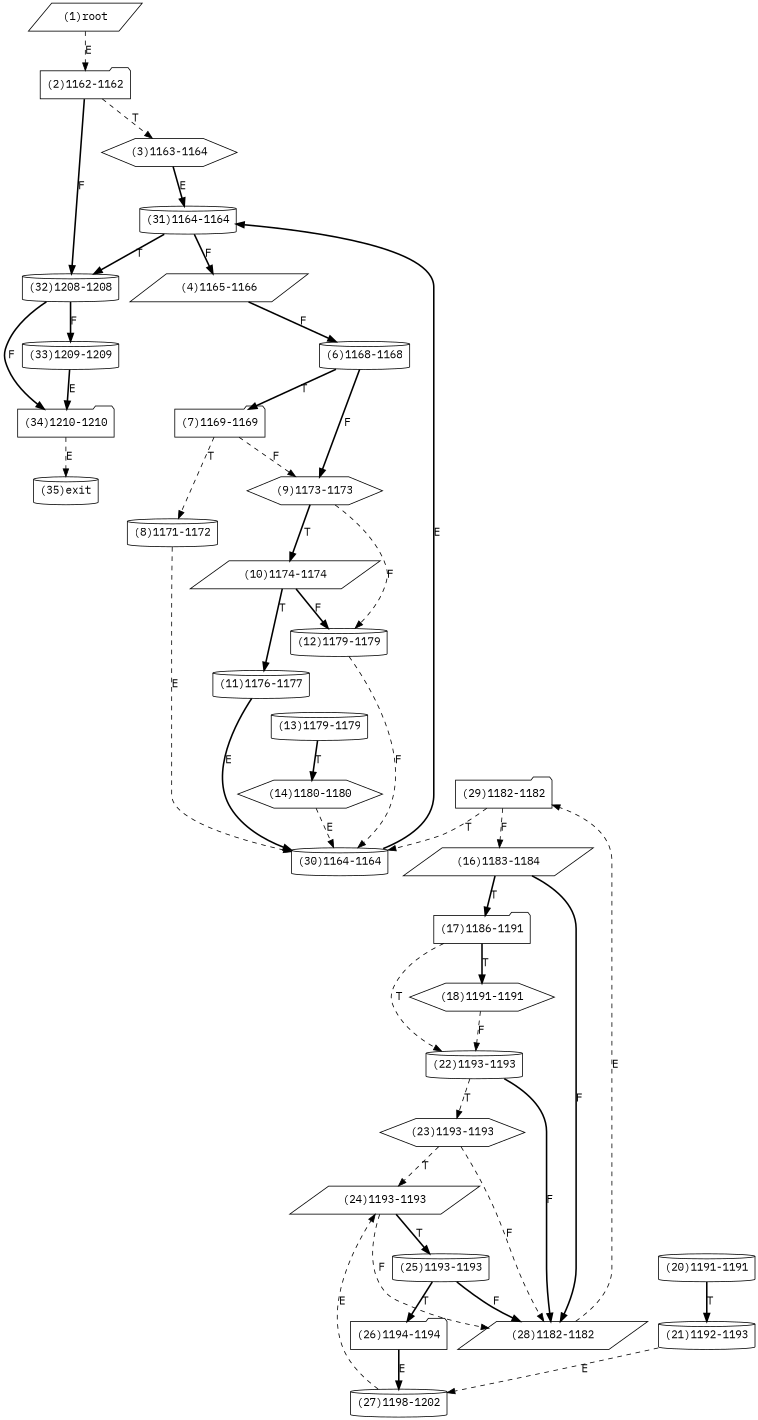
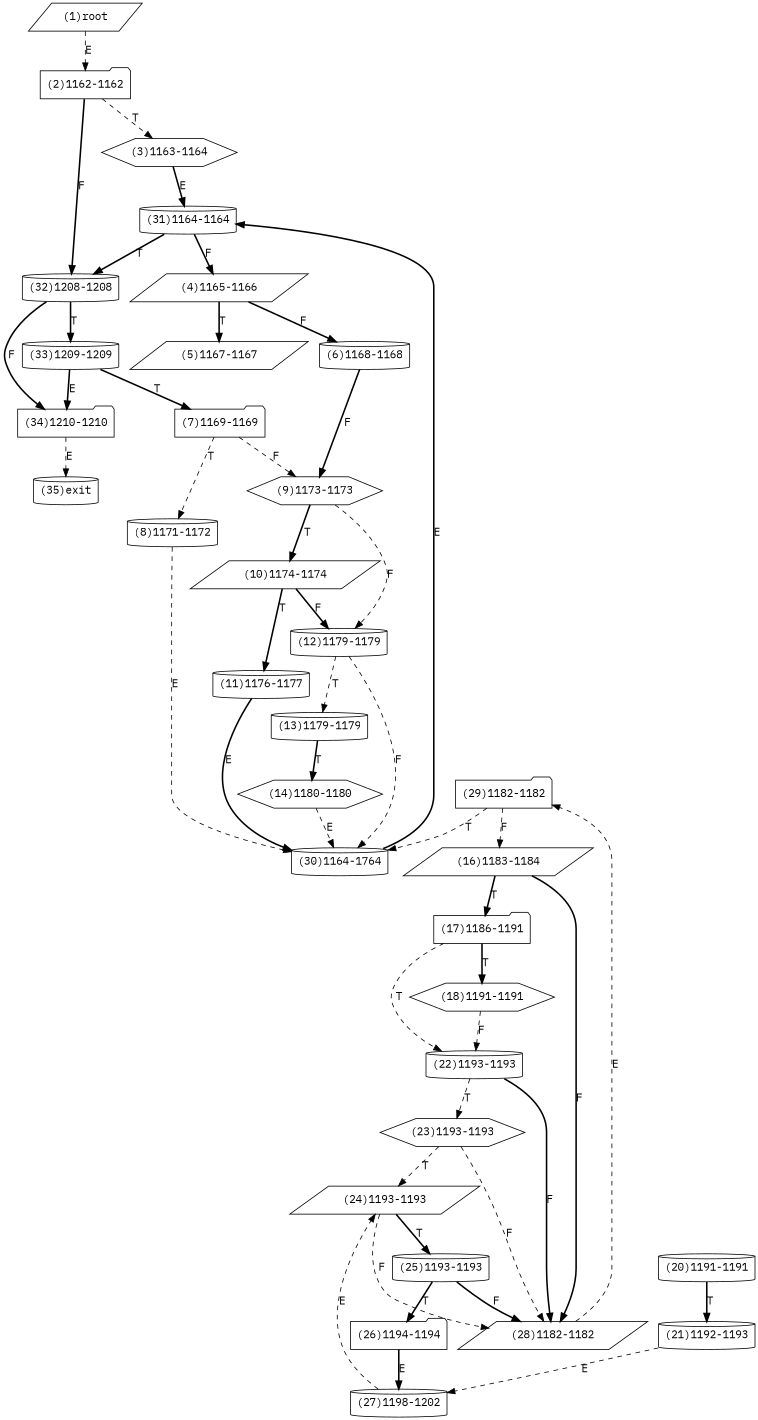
edge "(32)1208-1208" -> "(33)1209-1209": label "F" -> "T"
node "(5)1167-1167": added
edge "(6)1168-1168" -> "(7)1169-1169": now "(33)1209-1209" -> "(7)1169-1169"
edge "(12)1179-1179" -> "(13)1179-1179": added, label "T"
node "(30)1164-1164": label "(30)1164-1164" -> "(30)1164-1764"
